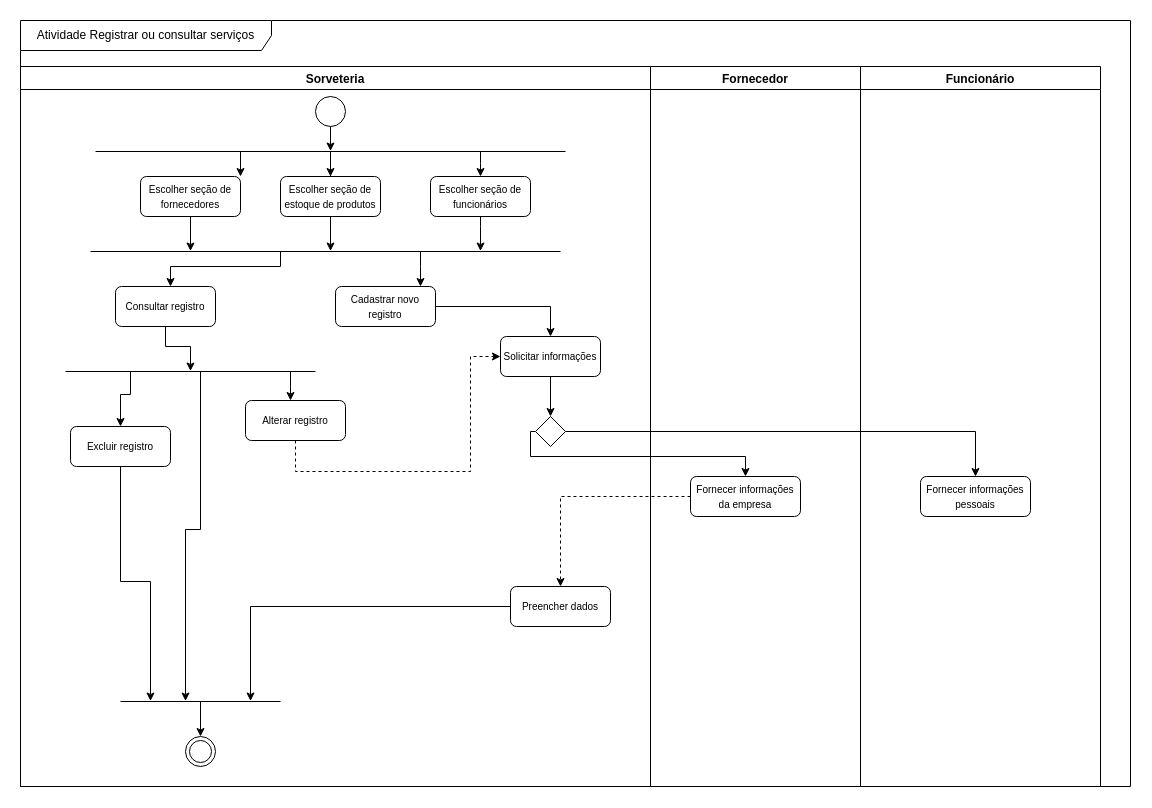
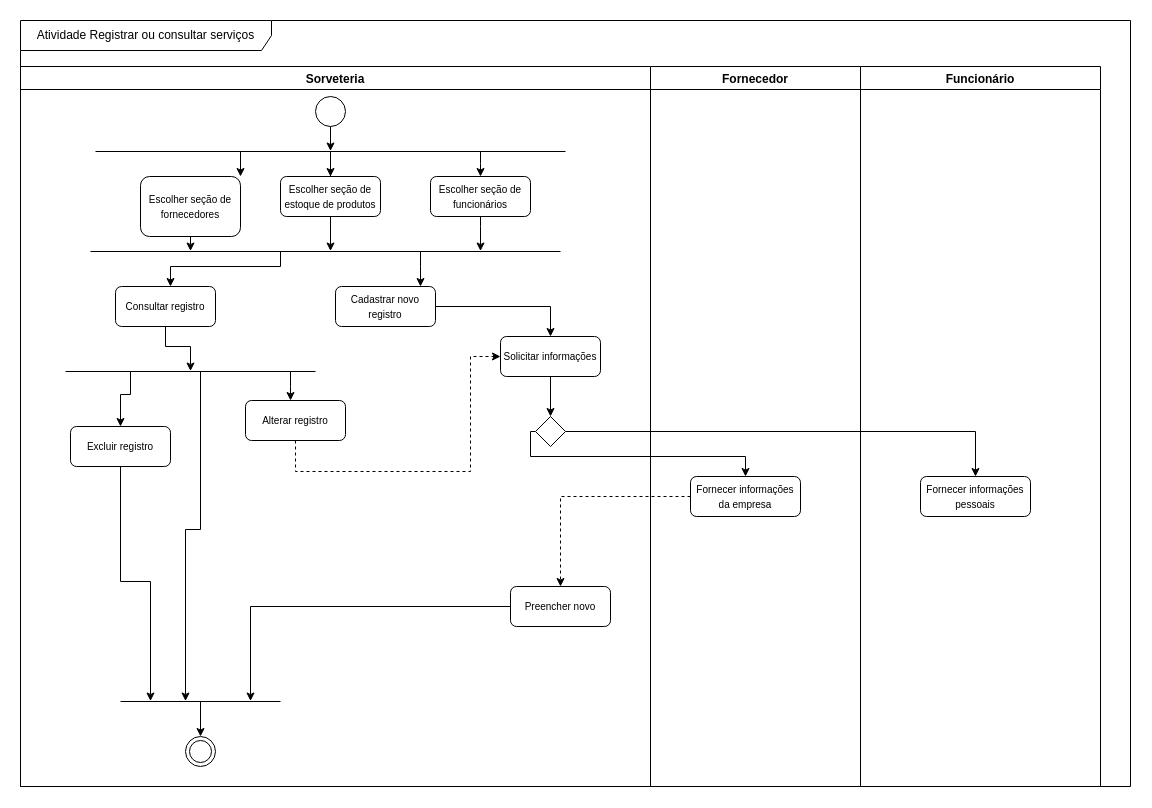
node "Escolher seção de fornecedores": size 100x40 -> 100x60
node "Preencher dados": label "Preencher dados" -> "Preencher novo"
